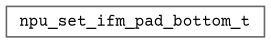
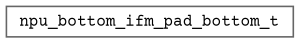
node "npu_set_ifm_pad_bottom_t": label "npu_set_ifm_pad_bottom_t" -> "npu_bottom_ifm_pad_bottom_t"
